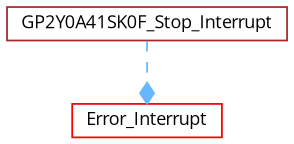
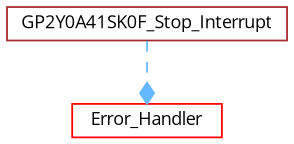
node "Error_Interrupt": label "Error_Interrupt" -> "Error_Handler"
